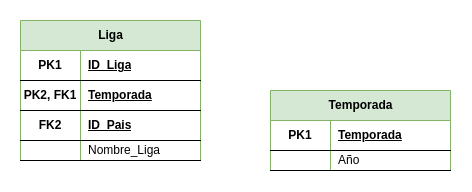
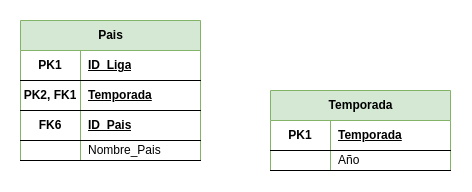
node "Liga": label "Liga" -> "Pais"
node "FK2": label "FK2" -> "FK6"
node "Nombre_Liga": label "Nombre_Liga" -> "Nombre_Pais"
